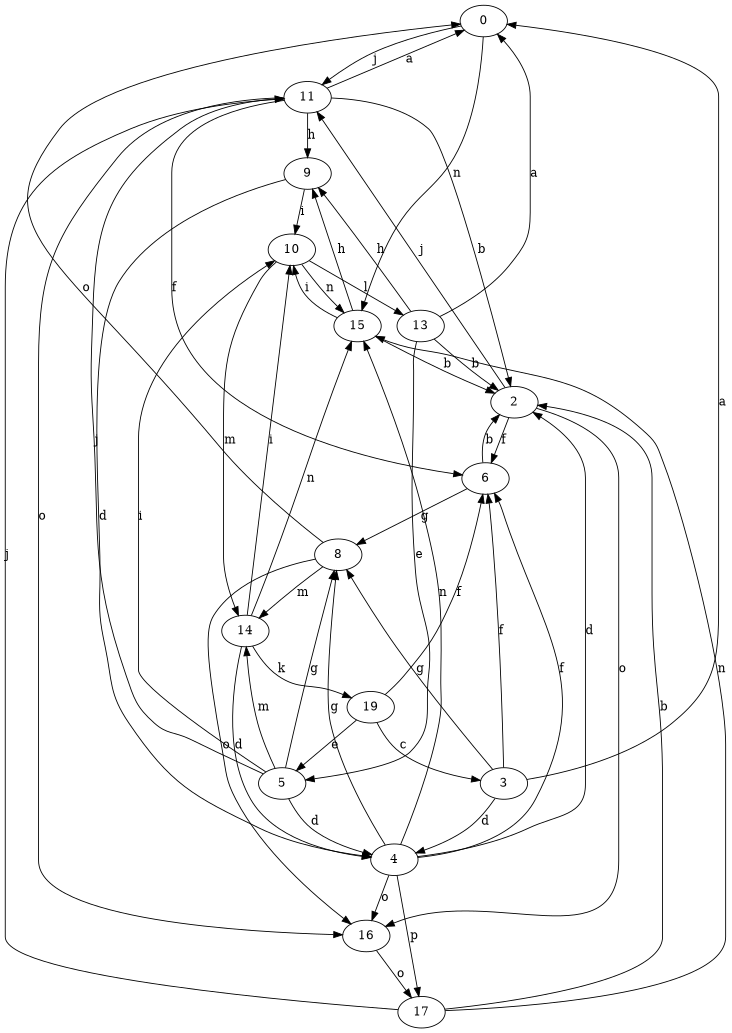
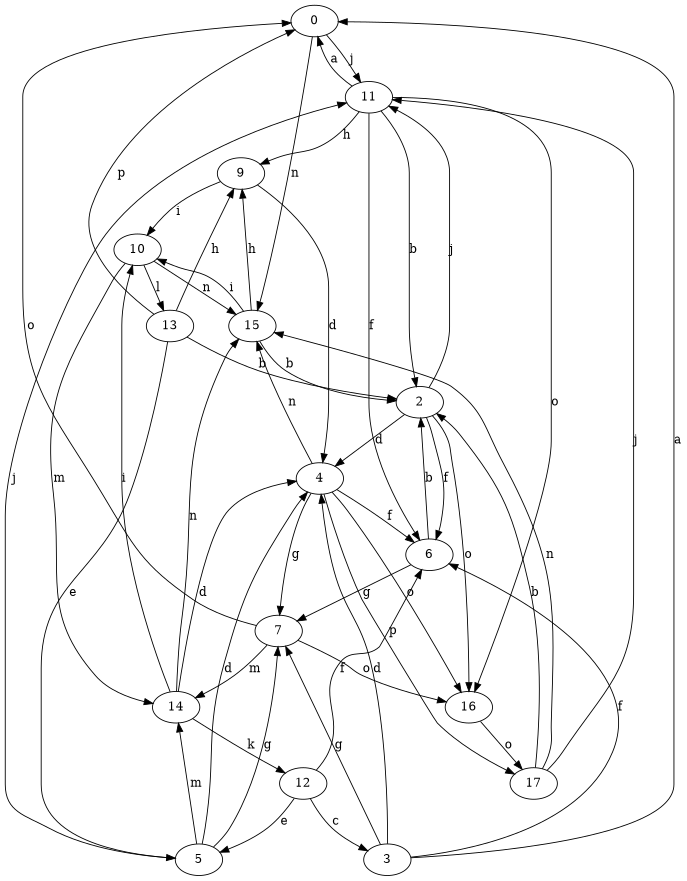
edge "13" -> "0": label "a" -> "p"
edge "5" -> "10": removed, label "i"
node "8": label "8" -> "7"
edge "4" -> "2": reversed
node "19": label "19" -> "12"
